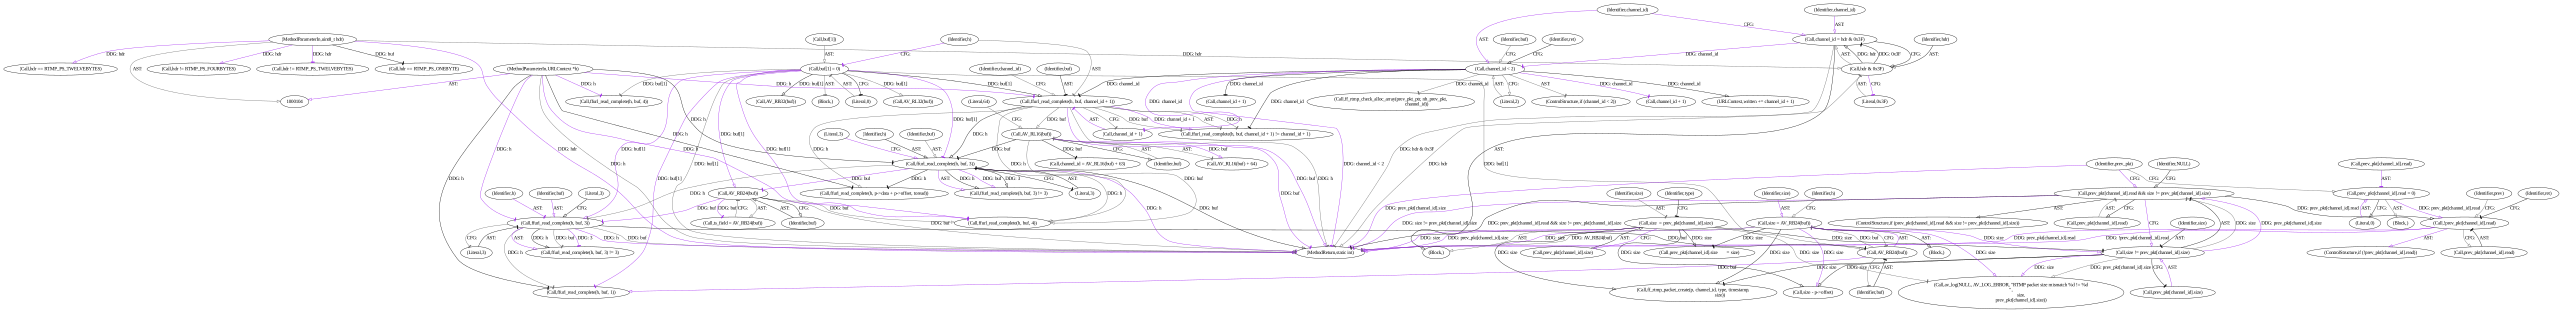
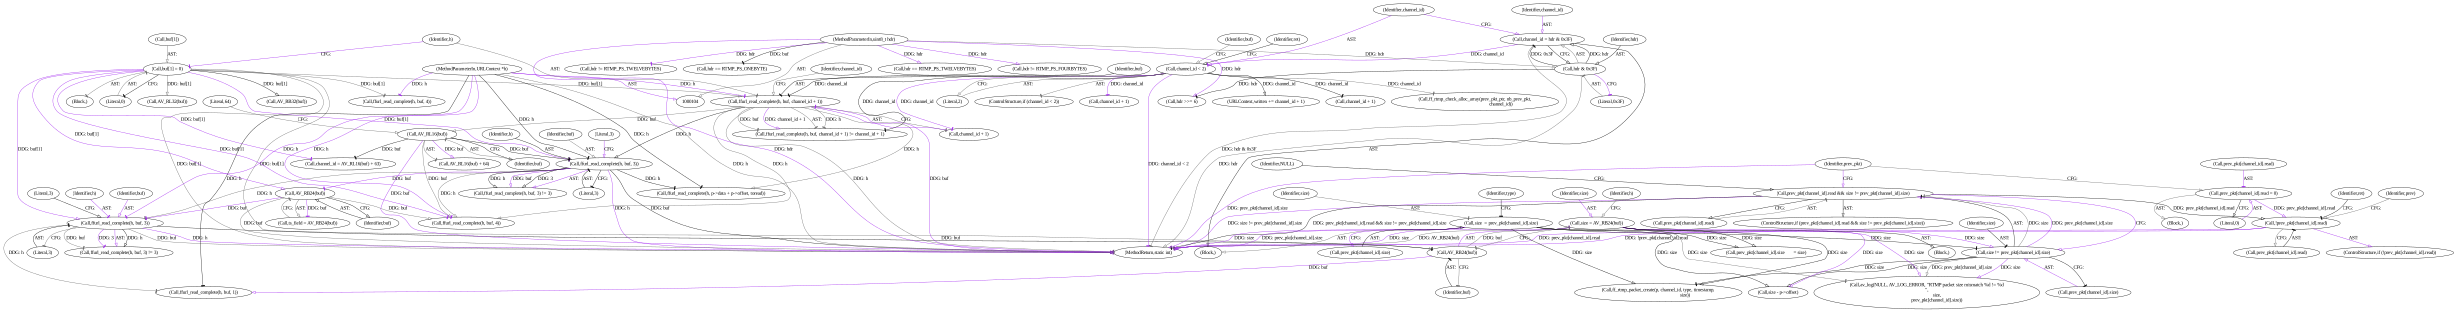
edge "(Call,buf[1] = 0)" -> "(Call,ffurl_read_complete(h, buf, channel_id + 1))": color black -> gray40
node "(Call,hdr >>= 6)": added
edge "(Call,buf[1] = 0)" -> "(Call,ffurl_read_complete(h, buf, 1))": now "(Call,buf[1] = 0)" -> "(Call,channel_id = AV_RL16(buf) + 63)"
edge "(Call,size = AV_RB24(buf))" -> "(Call,prev_pkt[channel_id].size       = size)": arrowhead tee -> onormal
